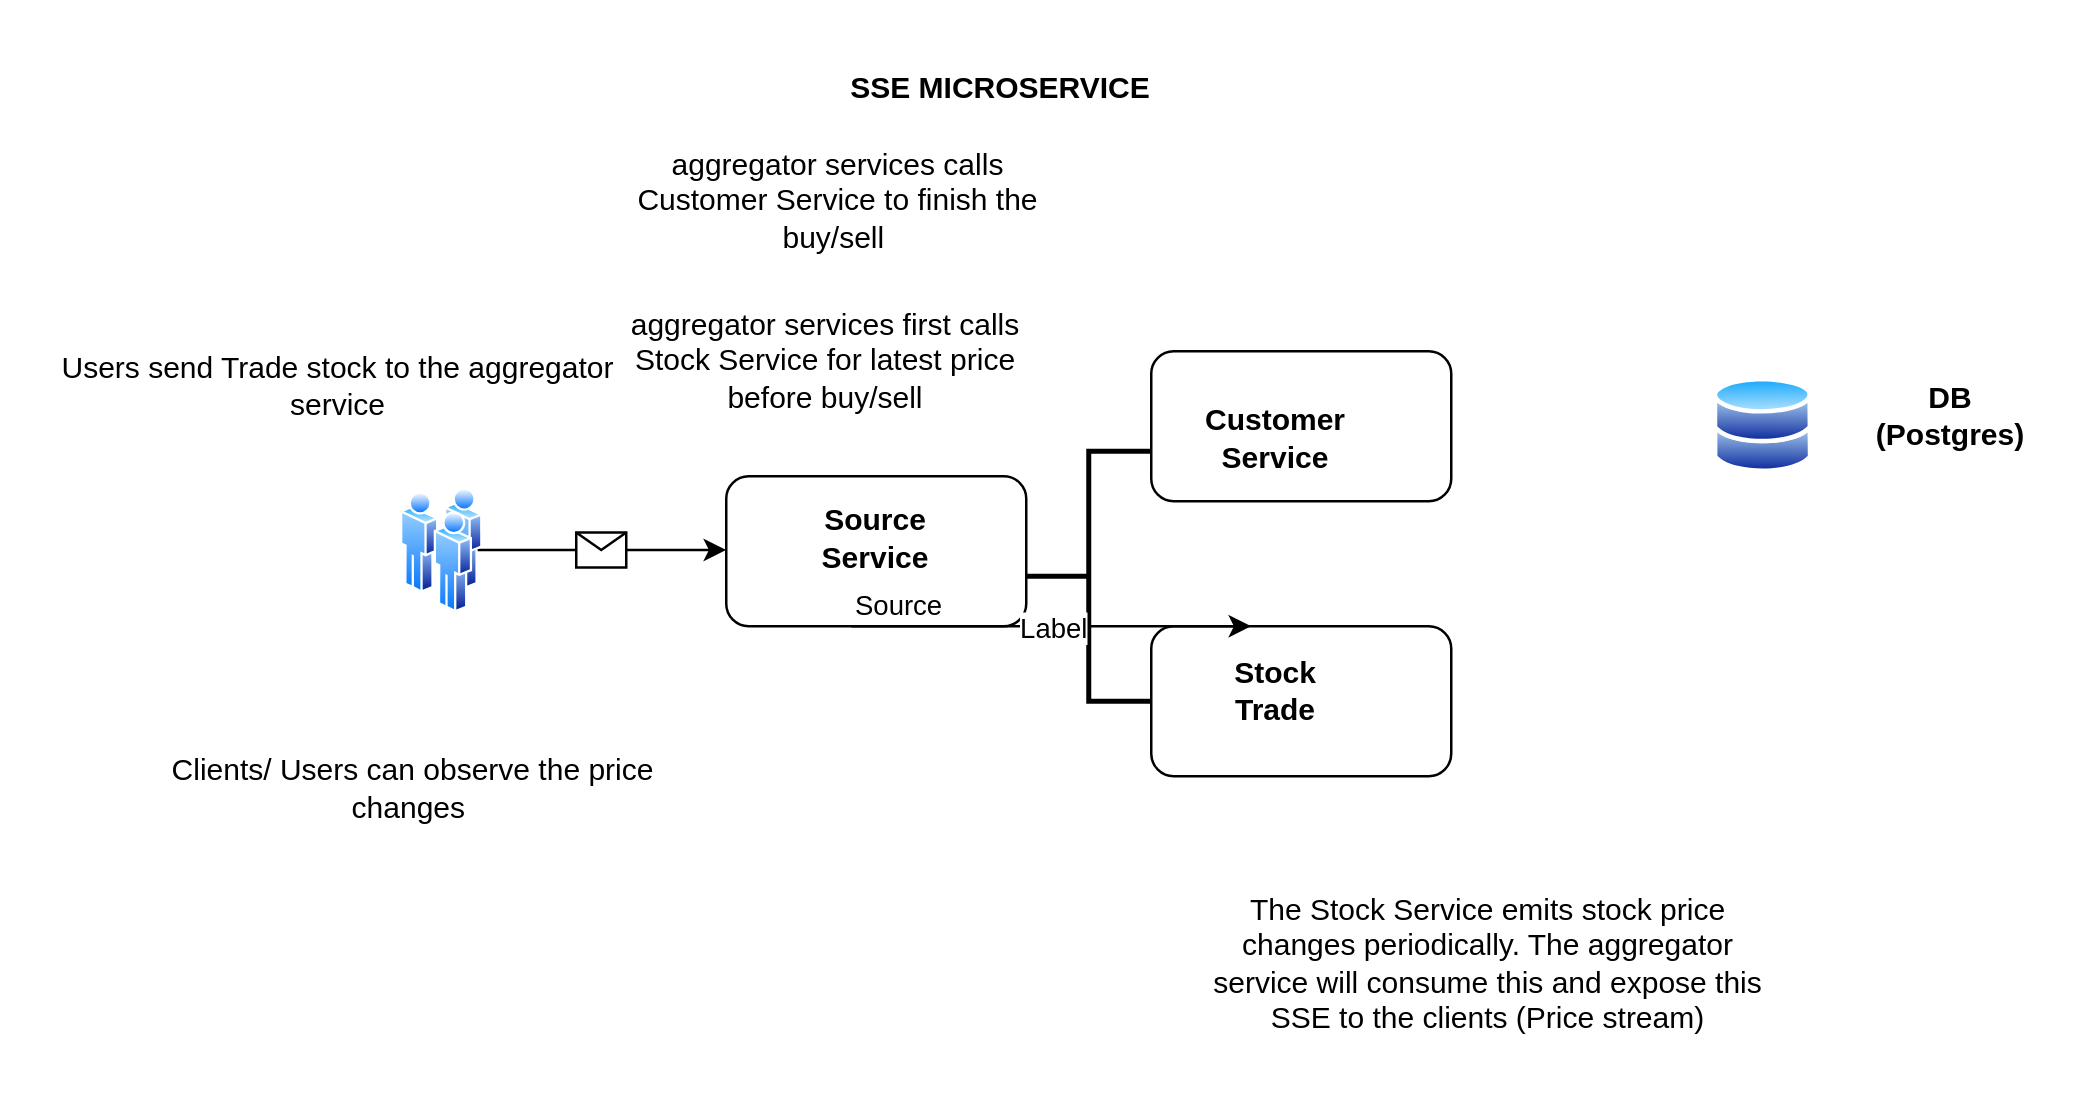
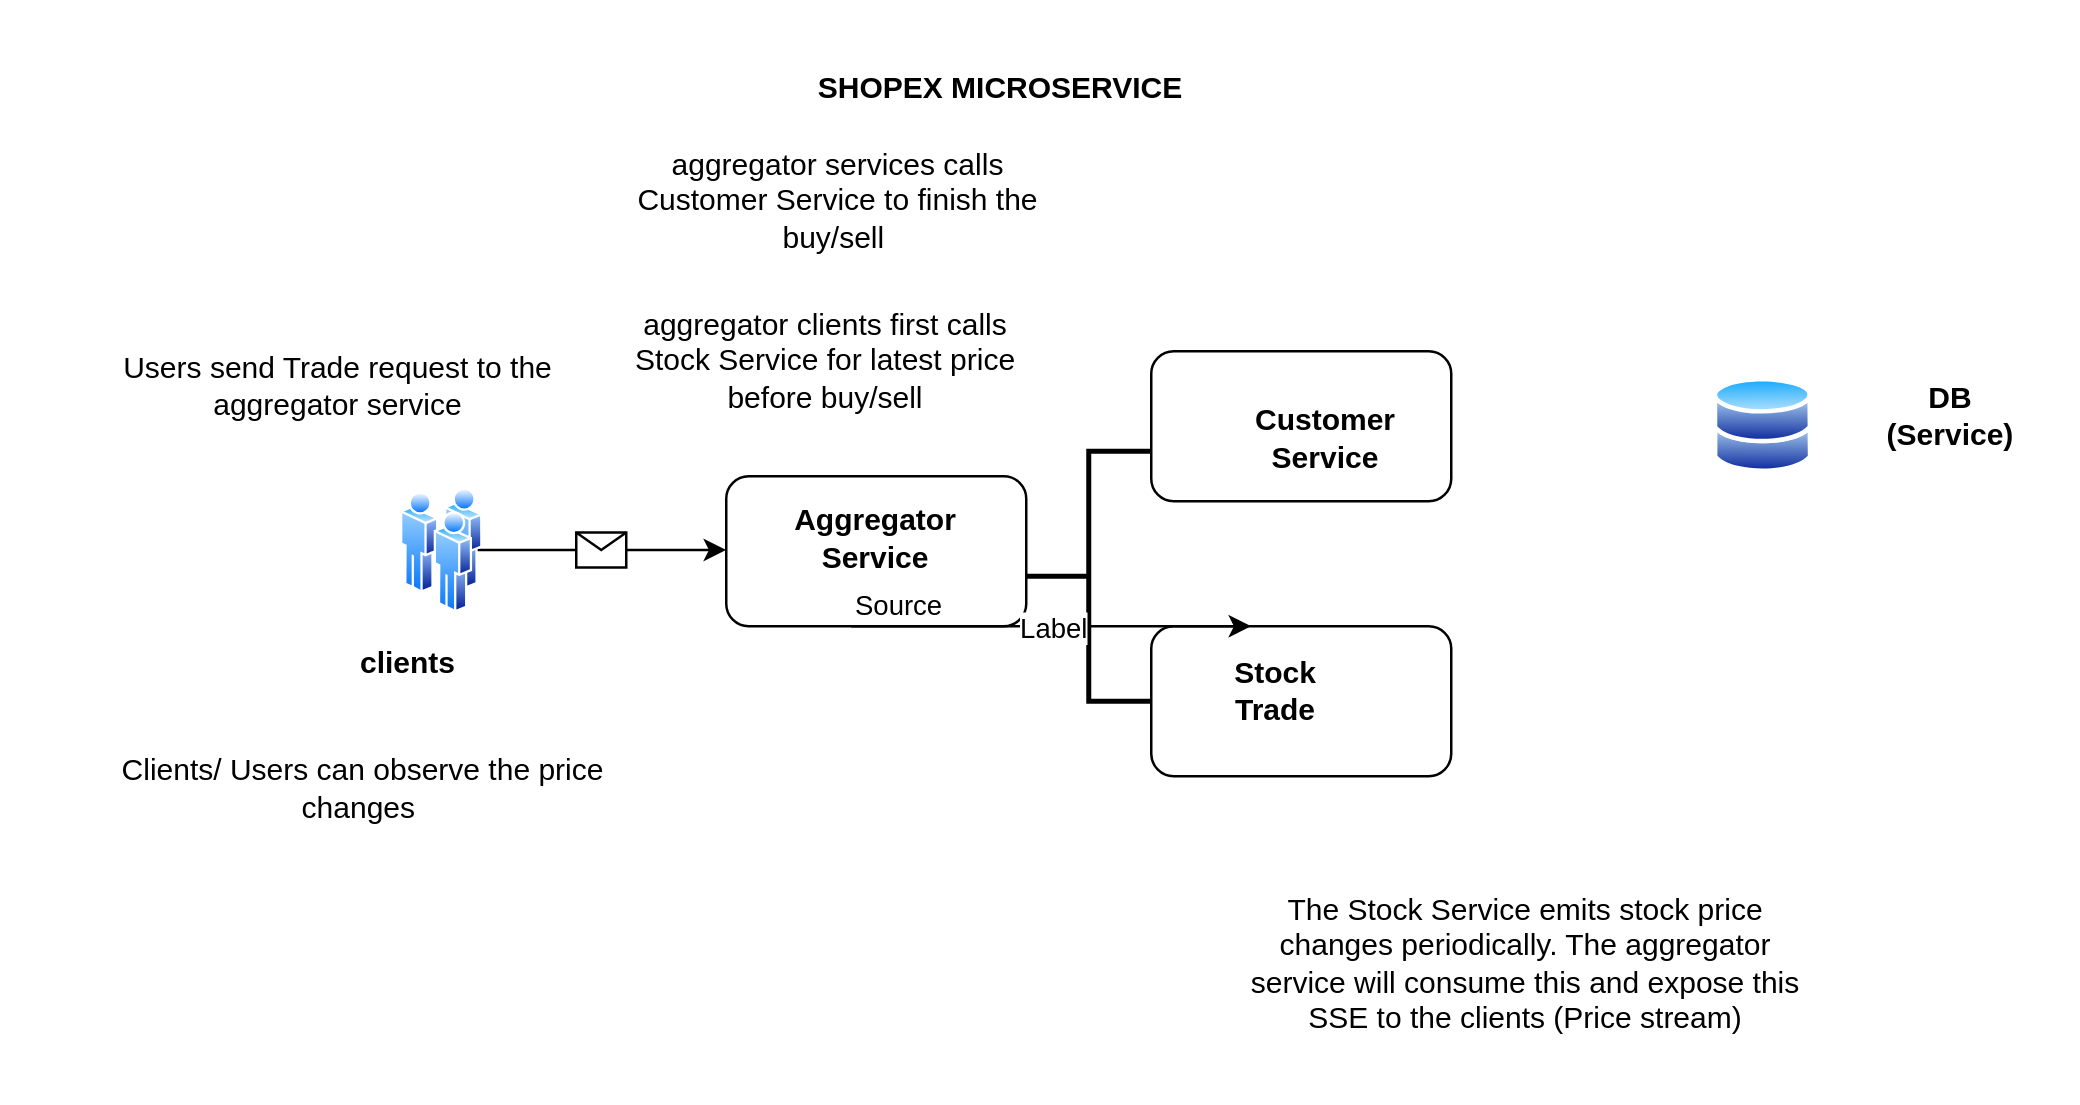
node "SSE MICROSERVICE": label "SSE MICROSERVICE" -> "SHOPEX MICROSERVICE"
node "aggregator services first calls Stock Service for latest price before buy/sell": label "aggregator services first calls Stock Service for latest price before buy/sell" -> "aggregator clients first calls Stock Service for latest price before buy/sell"
node "Users send Trade stock to the aggregator service": label "Users send Trade stock to the aggregator service" -> "Users send Trade request to the aggregator service"
node "DB (Postgres)": label "DB (Postgres)" -> "DB (Service)"
node "Customer Service": moved (1276, 438) -> (1326, 438)
node "Source Service": label "Source Service" -> "Aggregator Service"
node "clients": added
node "Clients/ Users can observe the price changes": moved (414, 788) -> (364, 788)
node "The Stock Service emits stock price changes periodically. The aggregator service will consume this and expose this SSE to the clients (Price stream)": moved (1489, 964) -> (1526, 964)
